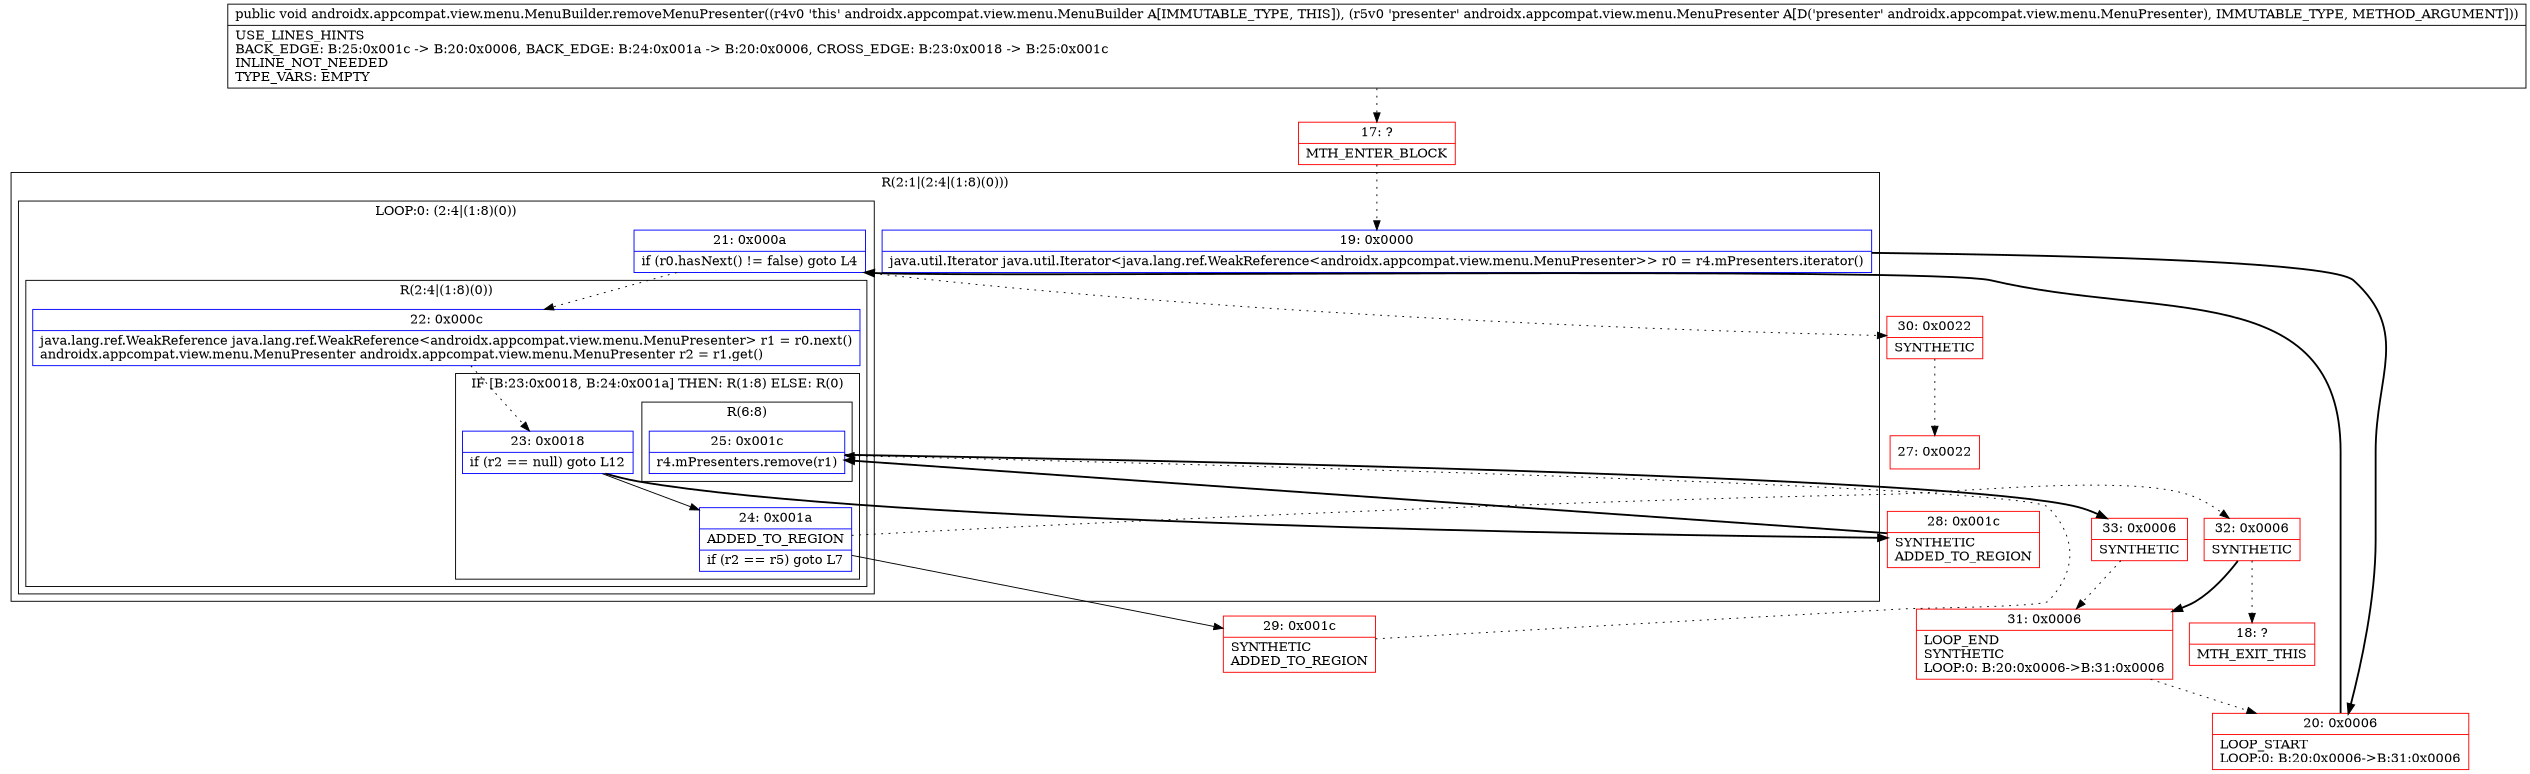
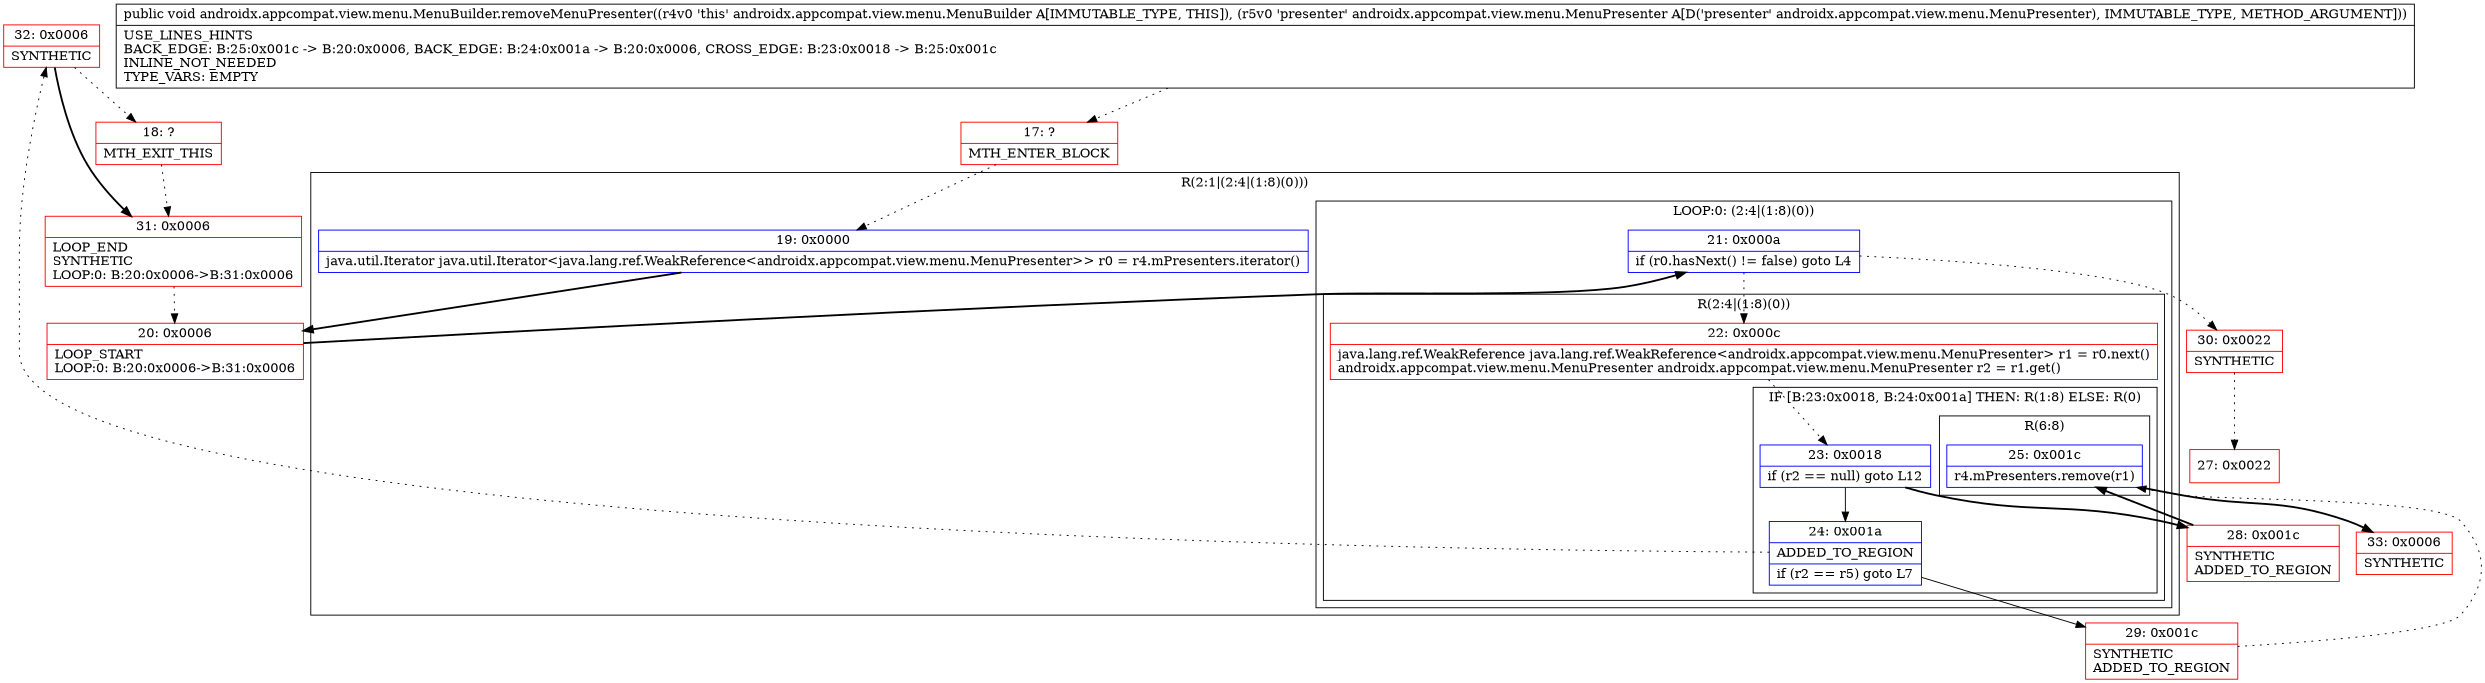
node "22: 0x000c": color blue -> red
edge "33: 0x0006" -> "31: 0x0006": now "18: ?" -> "31: 0x0006"
